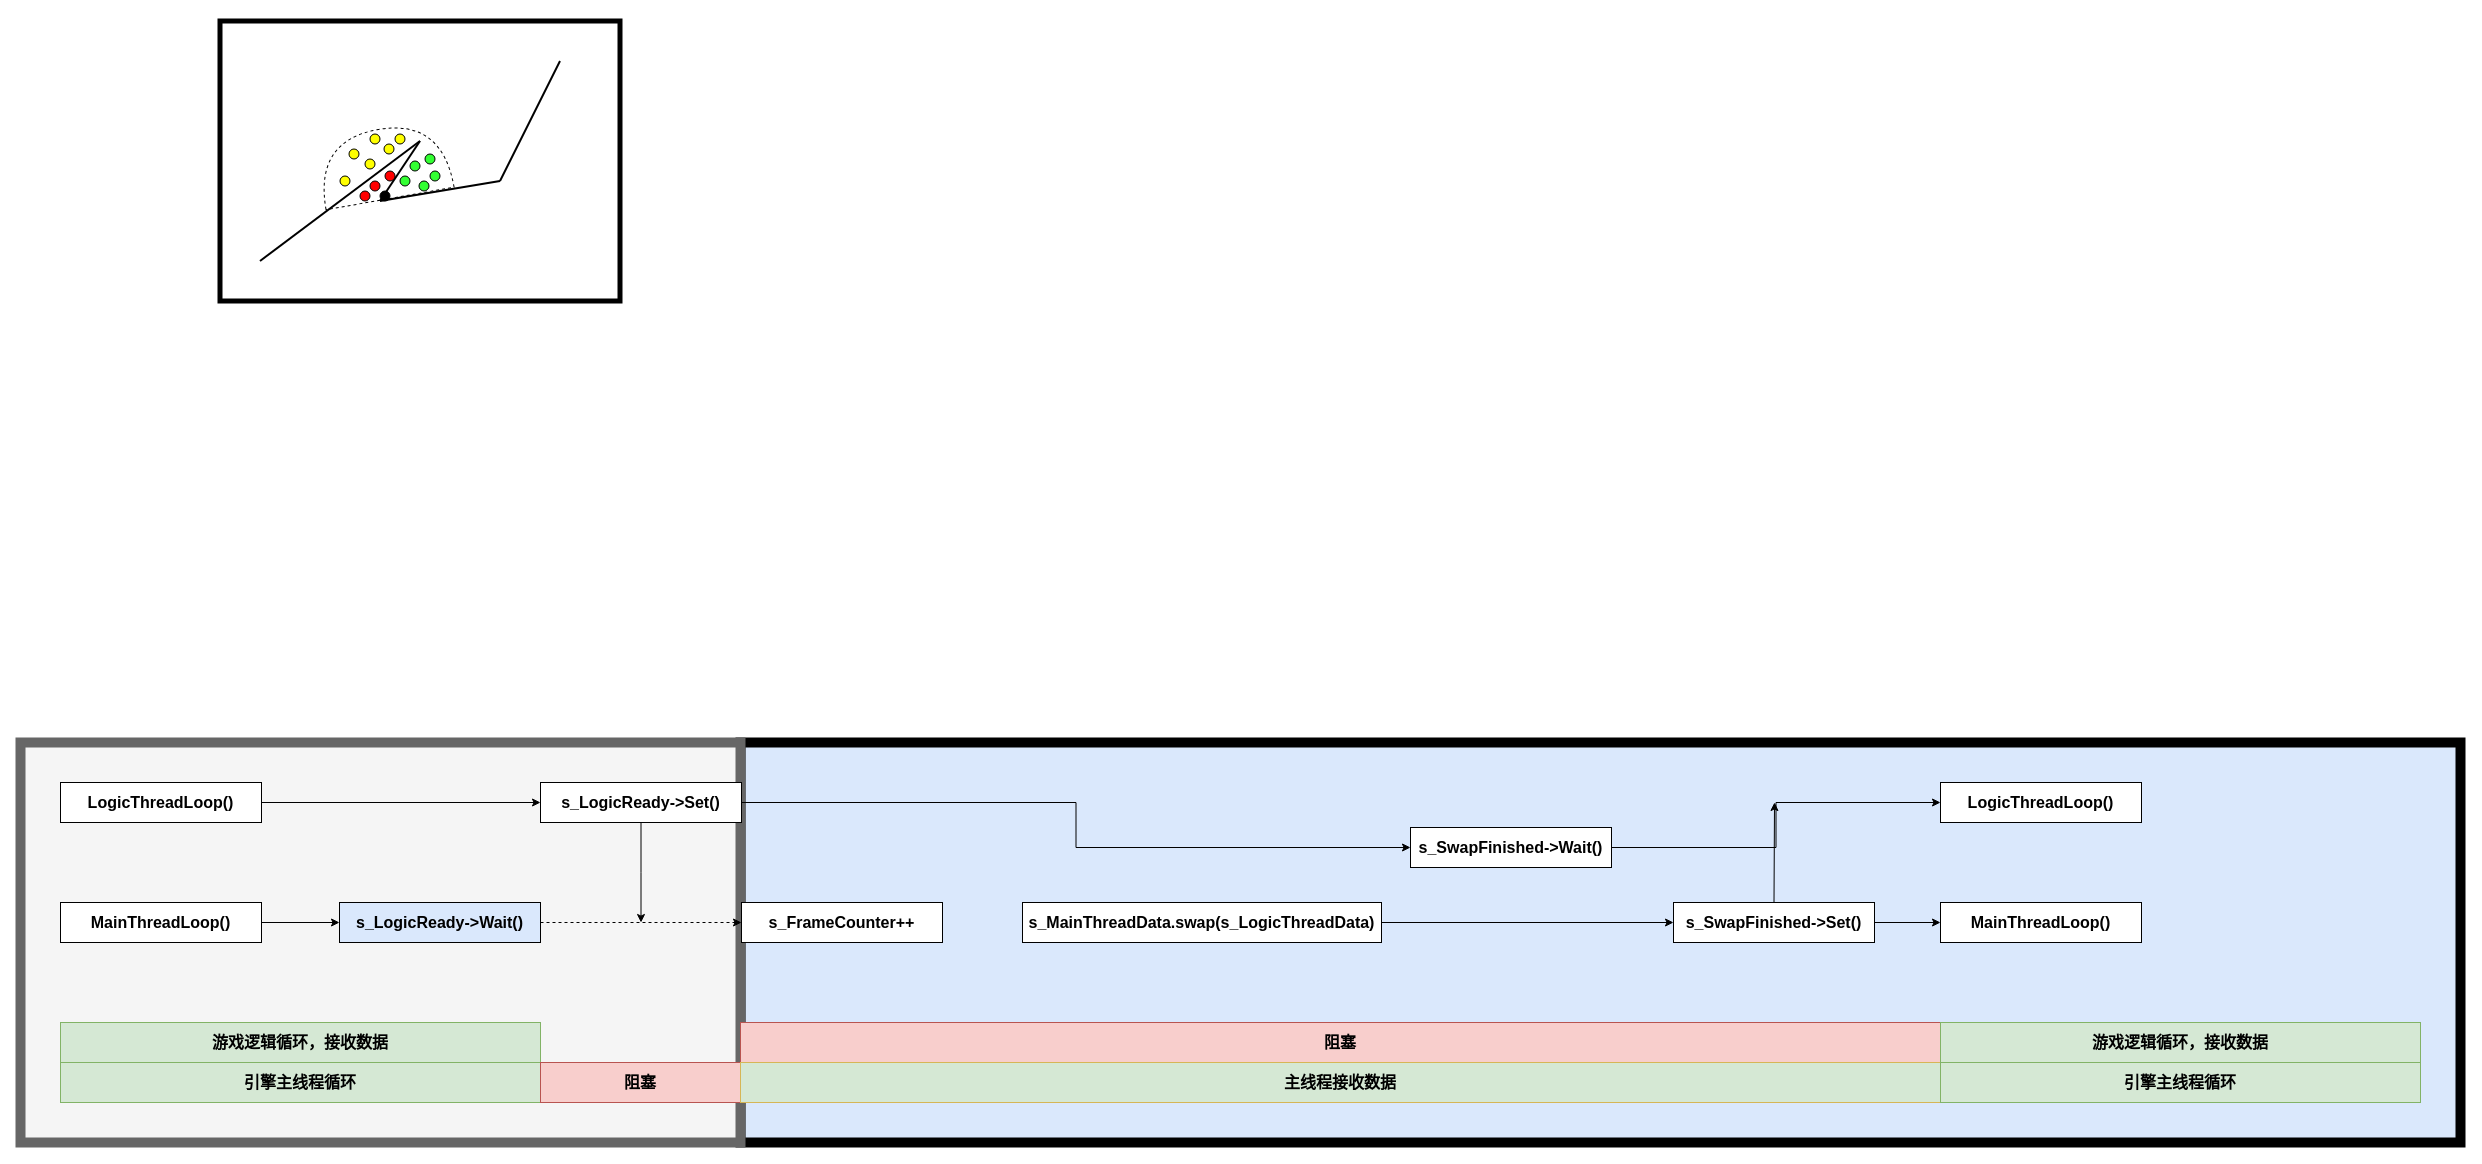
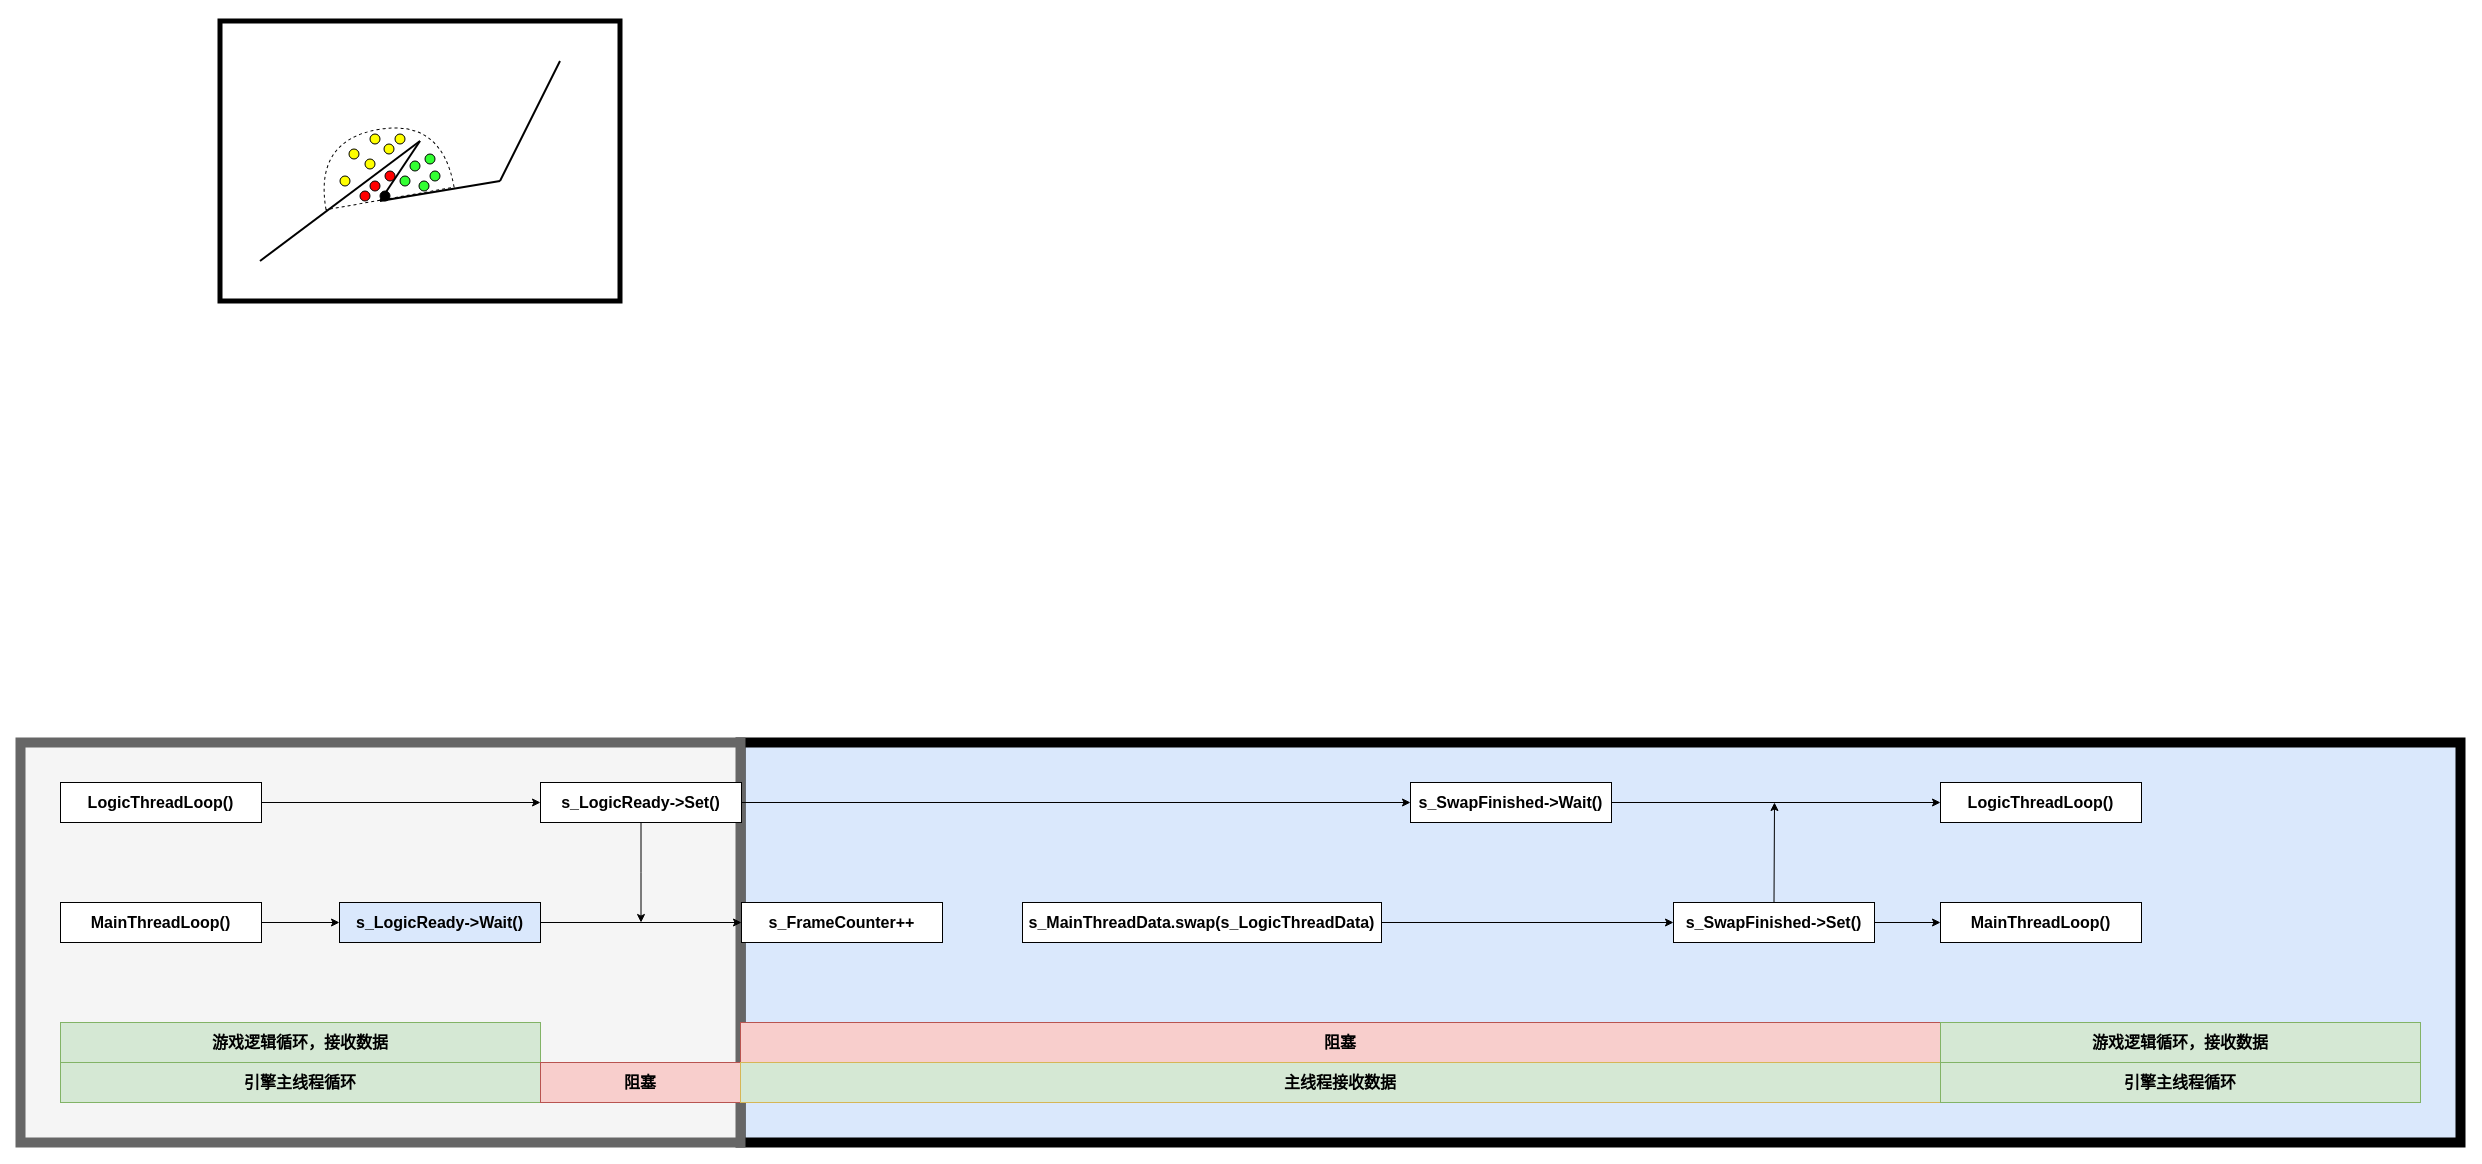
node "s_SwapFinished->Wait()": moved (1511, 848) -> (1511, 803)
edge "s_LogicReady->Wait()" -> "s_FrameCounter++": style dashed -> solid
